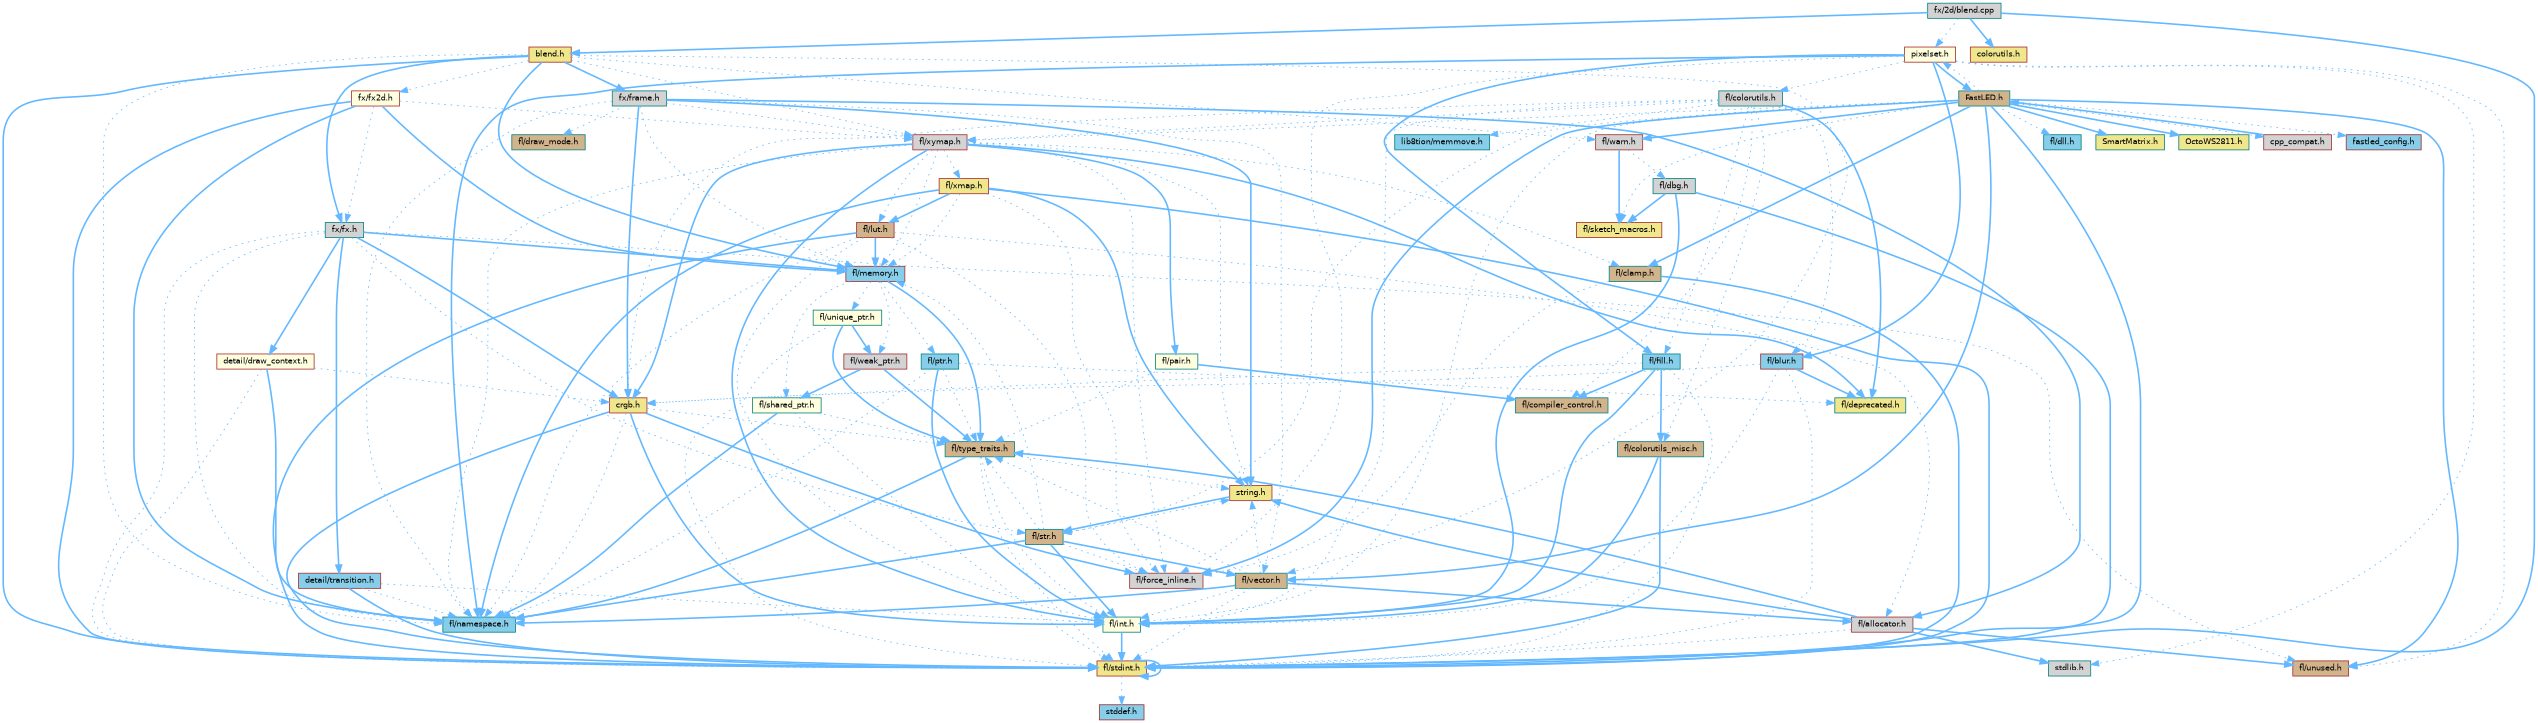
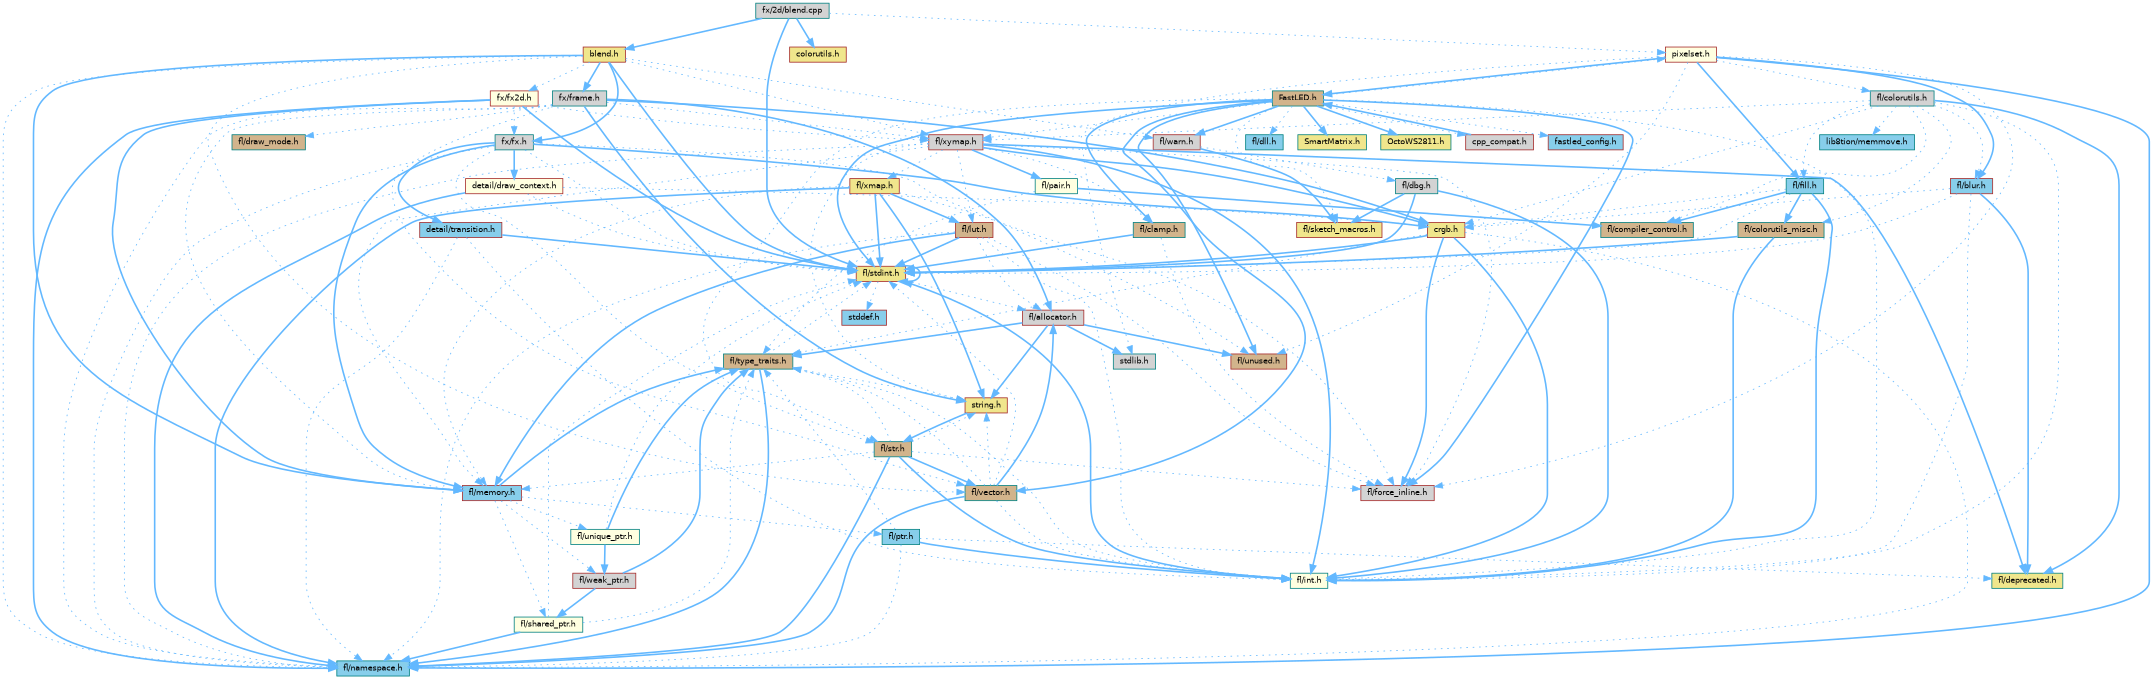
edge "fl/allocator.h" -> "fl/stdint.h": reversed
